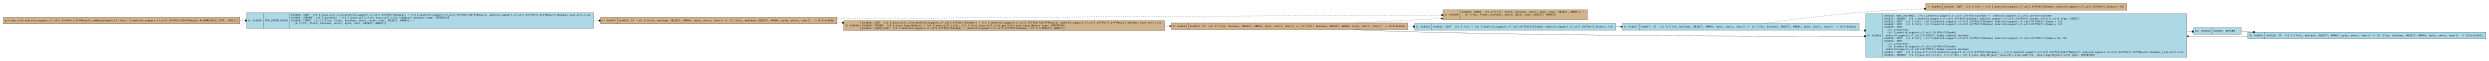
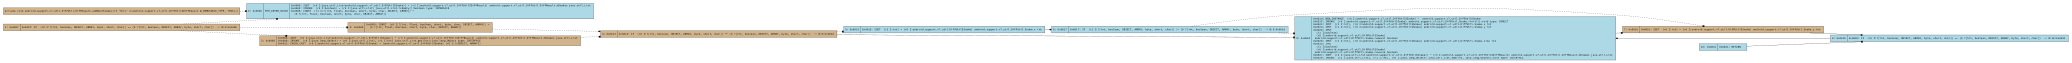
edge "0: 0x0000" -> "1: 0x0007": reversed
edge "4: 0x0013" -> "2: 0x0009": reversed
edge "3: 0x000b" -> "4: 0x0013": arrowhead diamond -> box
edge "9: 0x001d" -> "10: 0x0031": now "9: 0x001d" -> "7: 0x0019"
edge "7: 0x0019" -> "8: 0x001b": added
